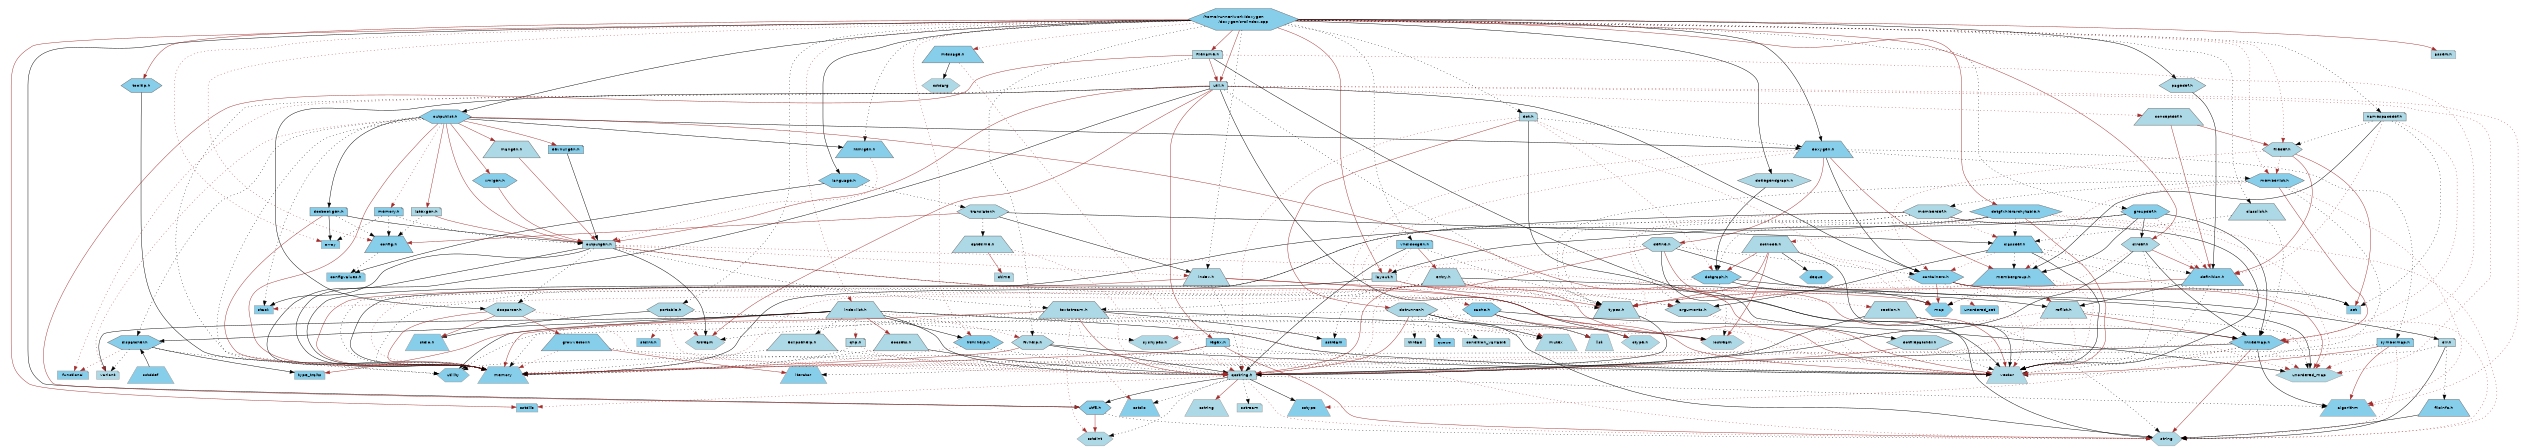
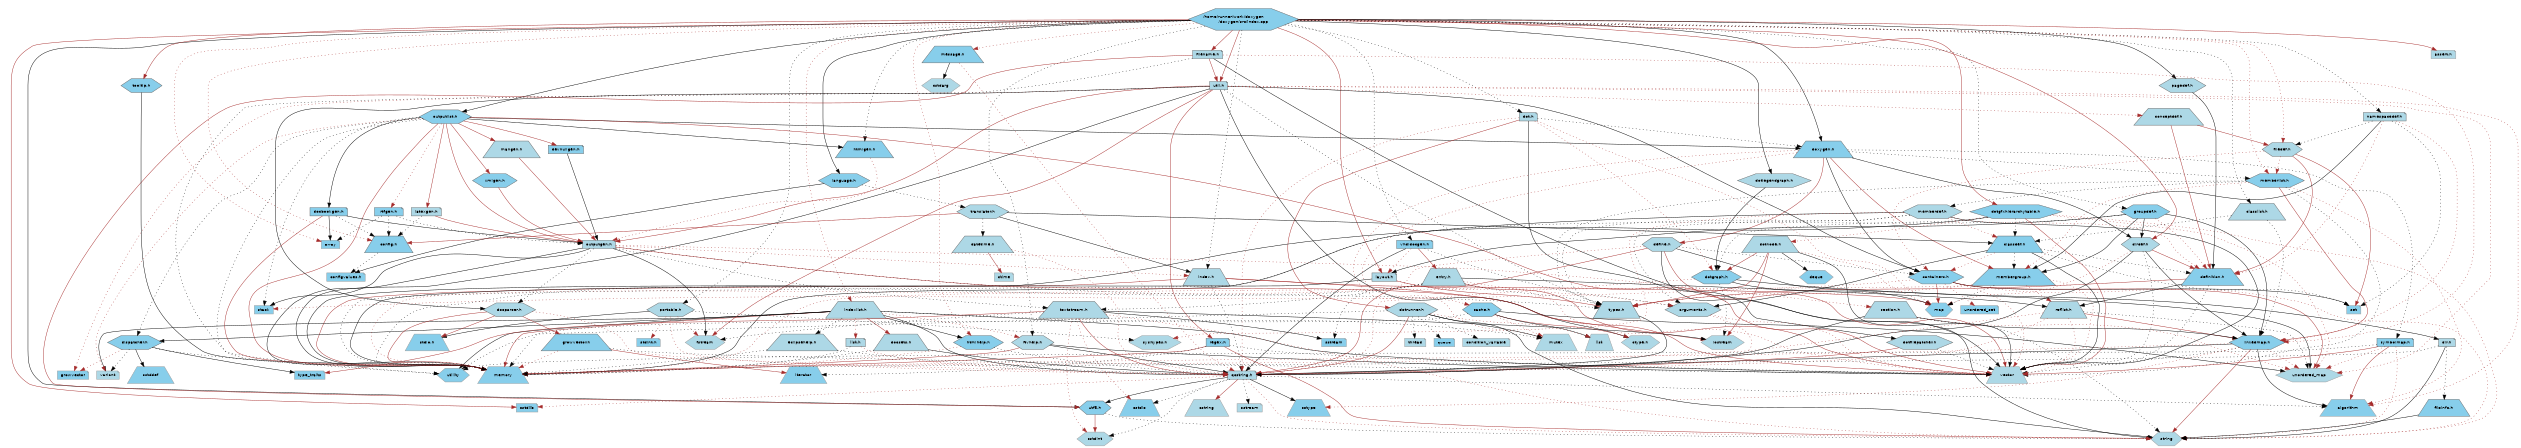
edge "doxygen.h" -> "dirdef.h": added
node "memory.h": label "memory.h" -> "rtfgen.h"
node "qhp.h": label "qhp.h" -> "list.h"
edge "cstddef" -> "dispatcher.h": reversed
node "functional": label "functional" -> "growvector"
